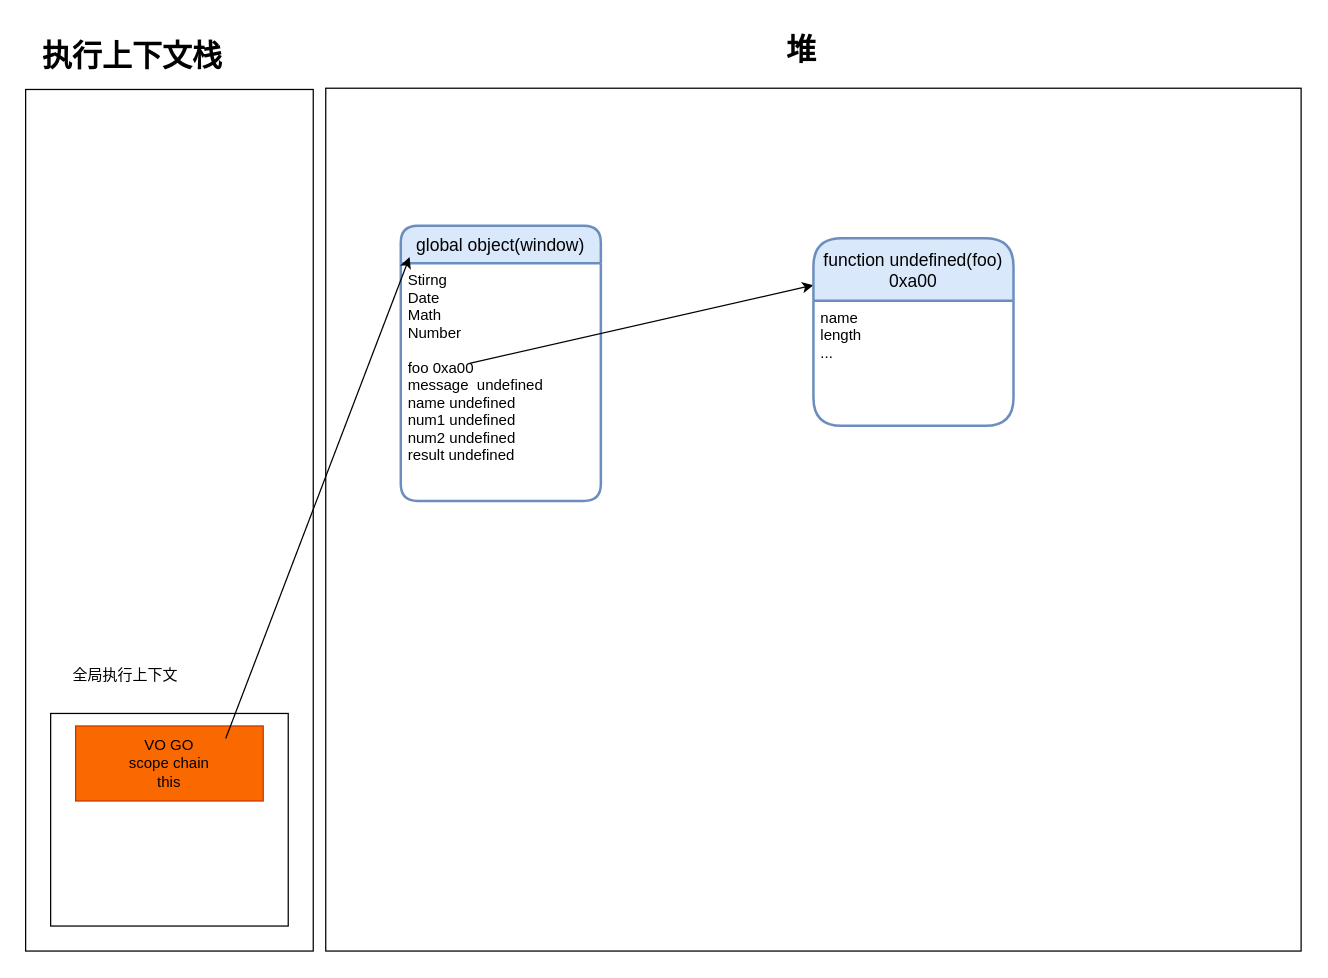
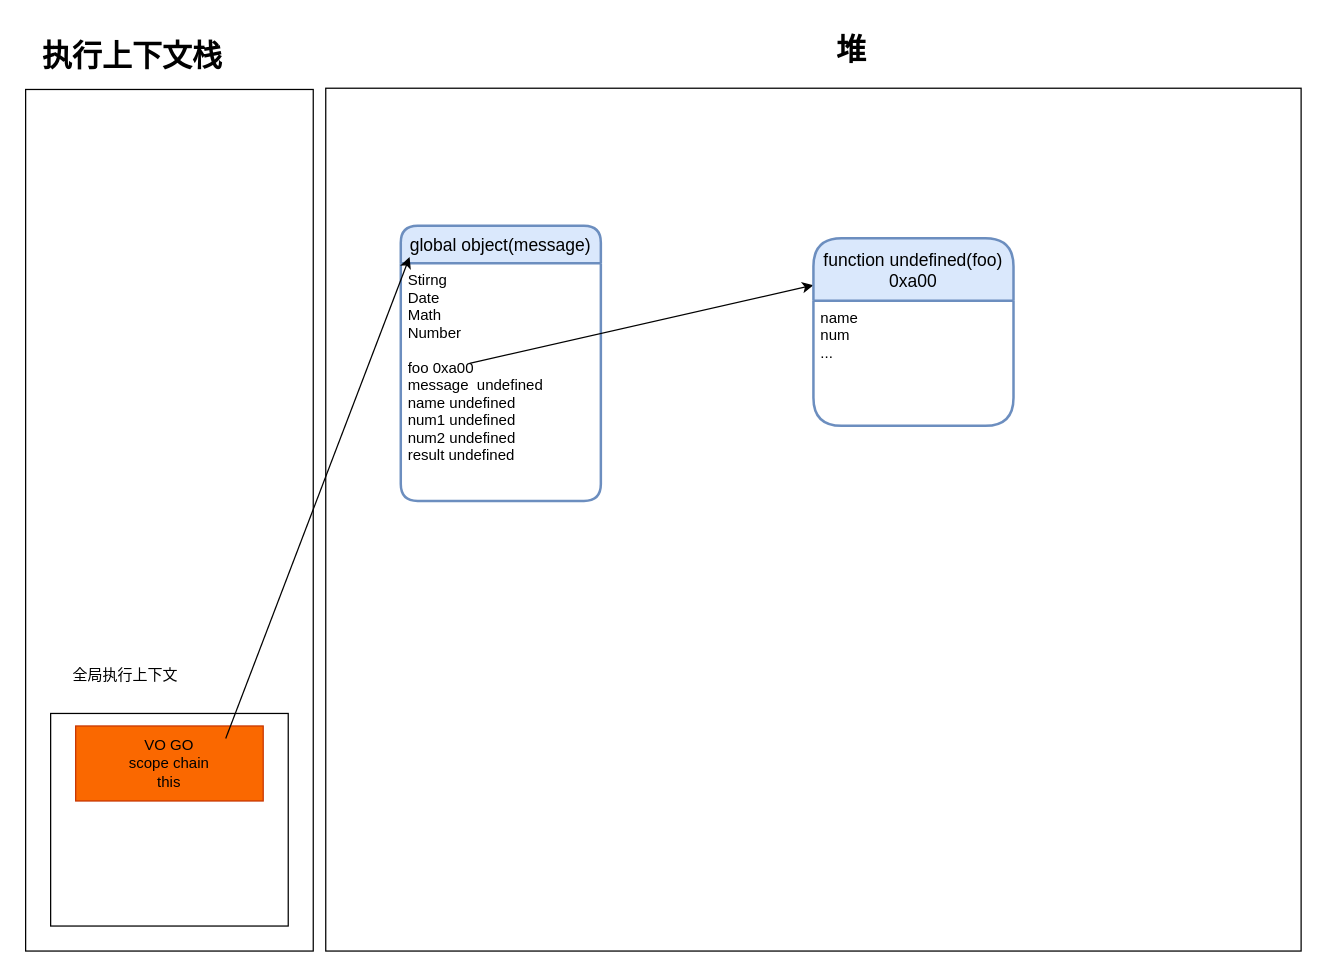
node "堆": moved (801, 51) -> (851, 51)
node "global object(window)": label "global object(window)" -> "global object(message)"
node "name length ...": label "name length ..." -> "name num ..."
